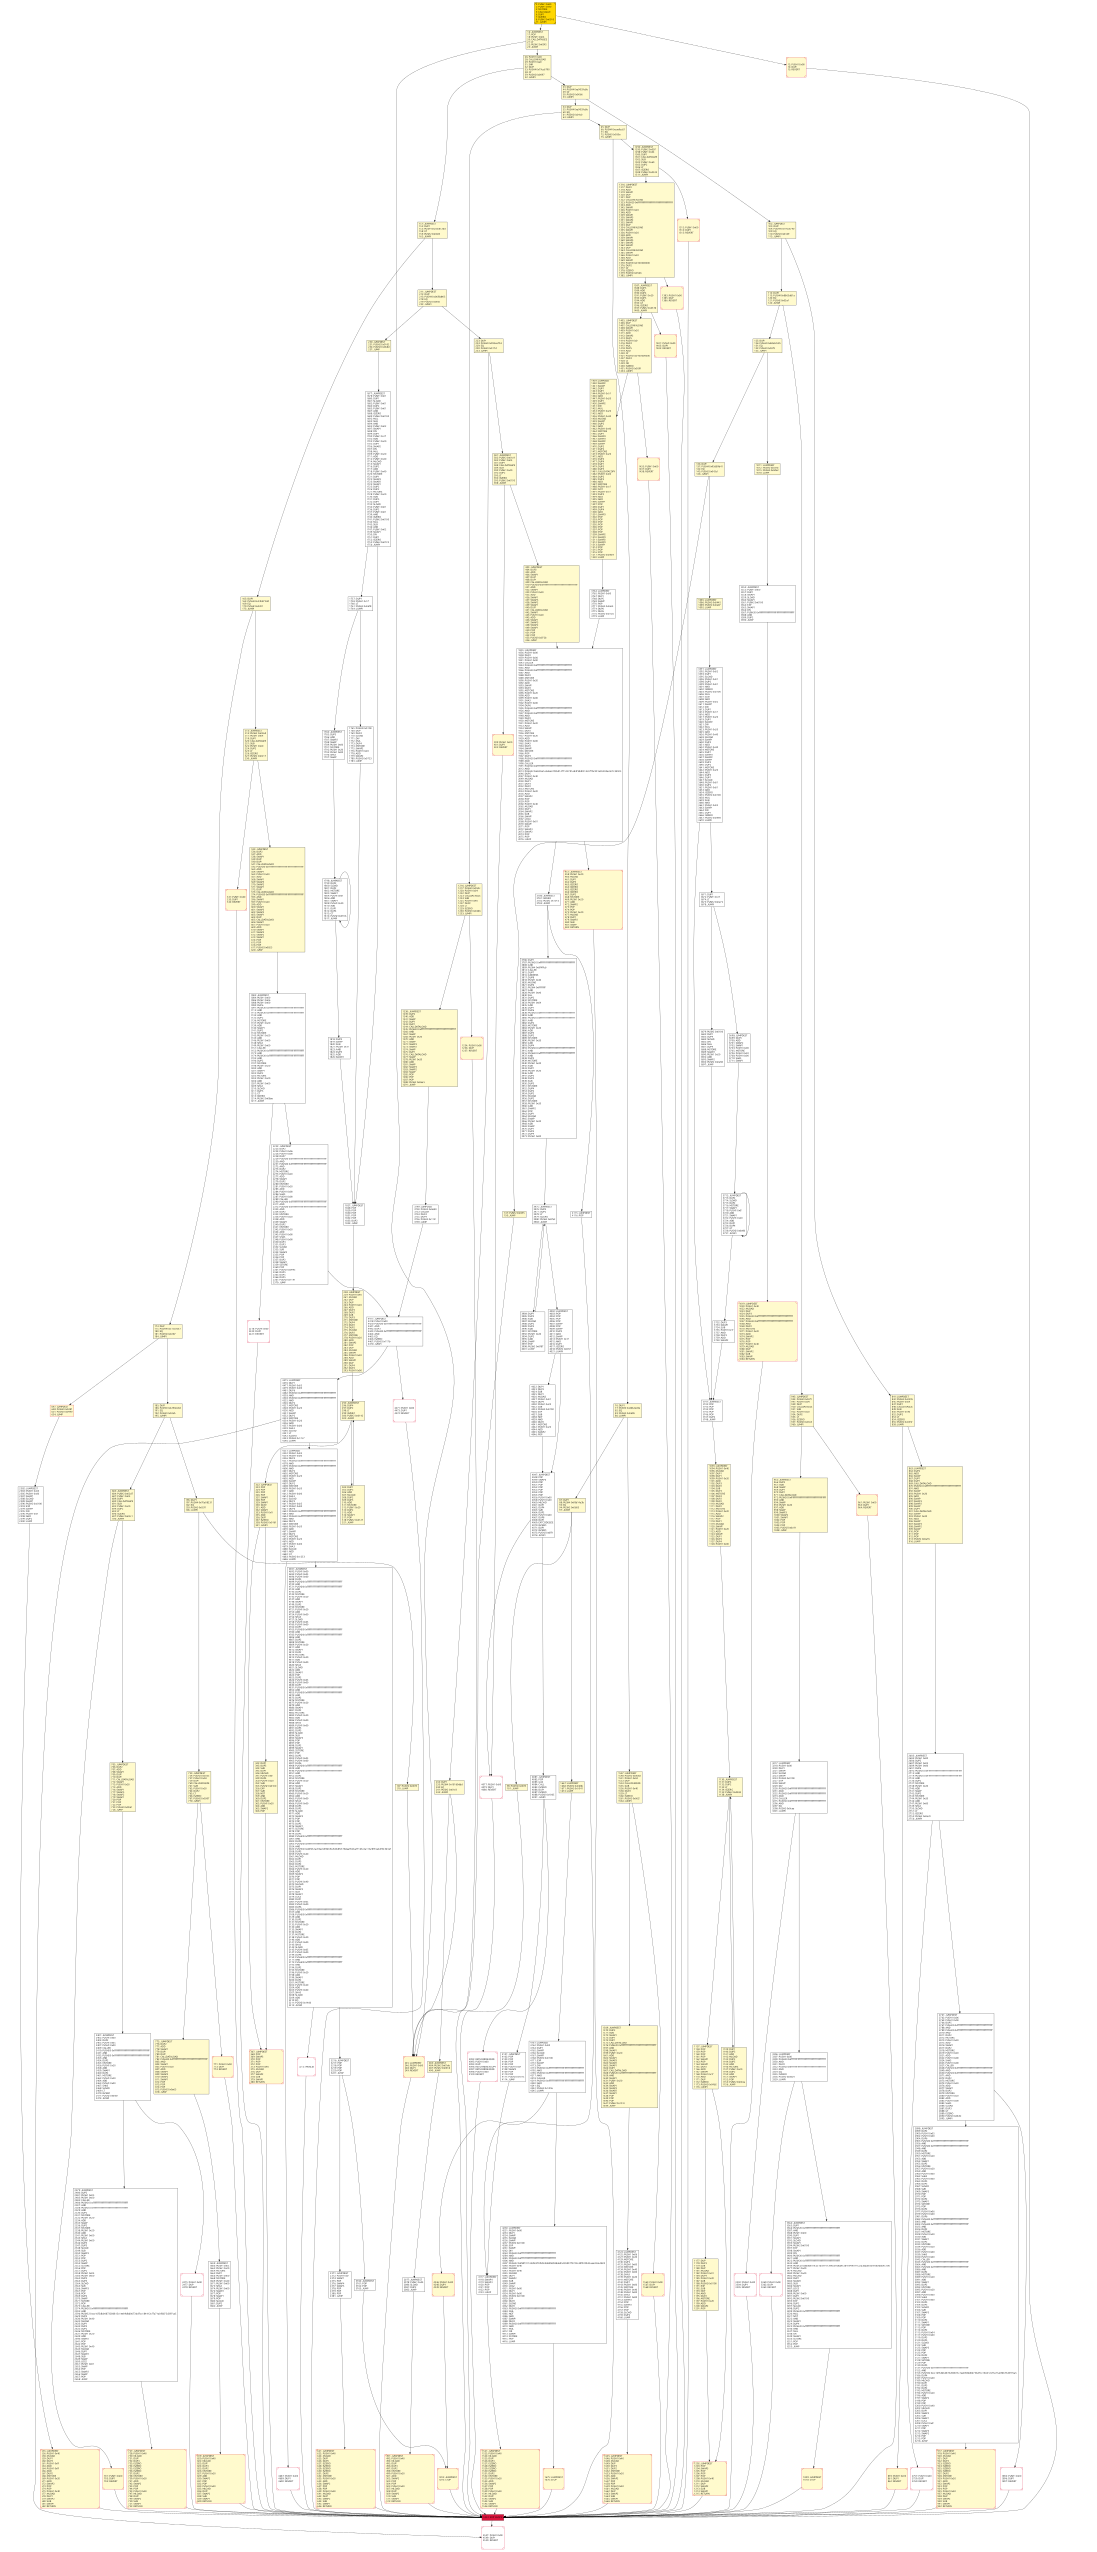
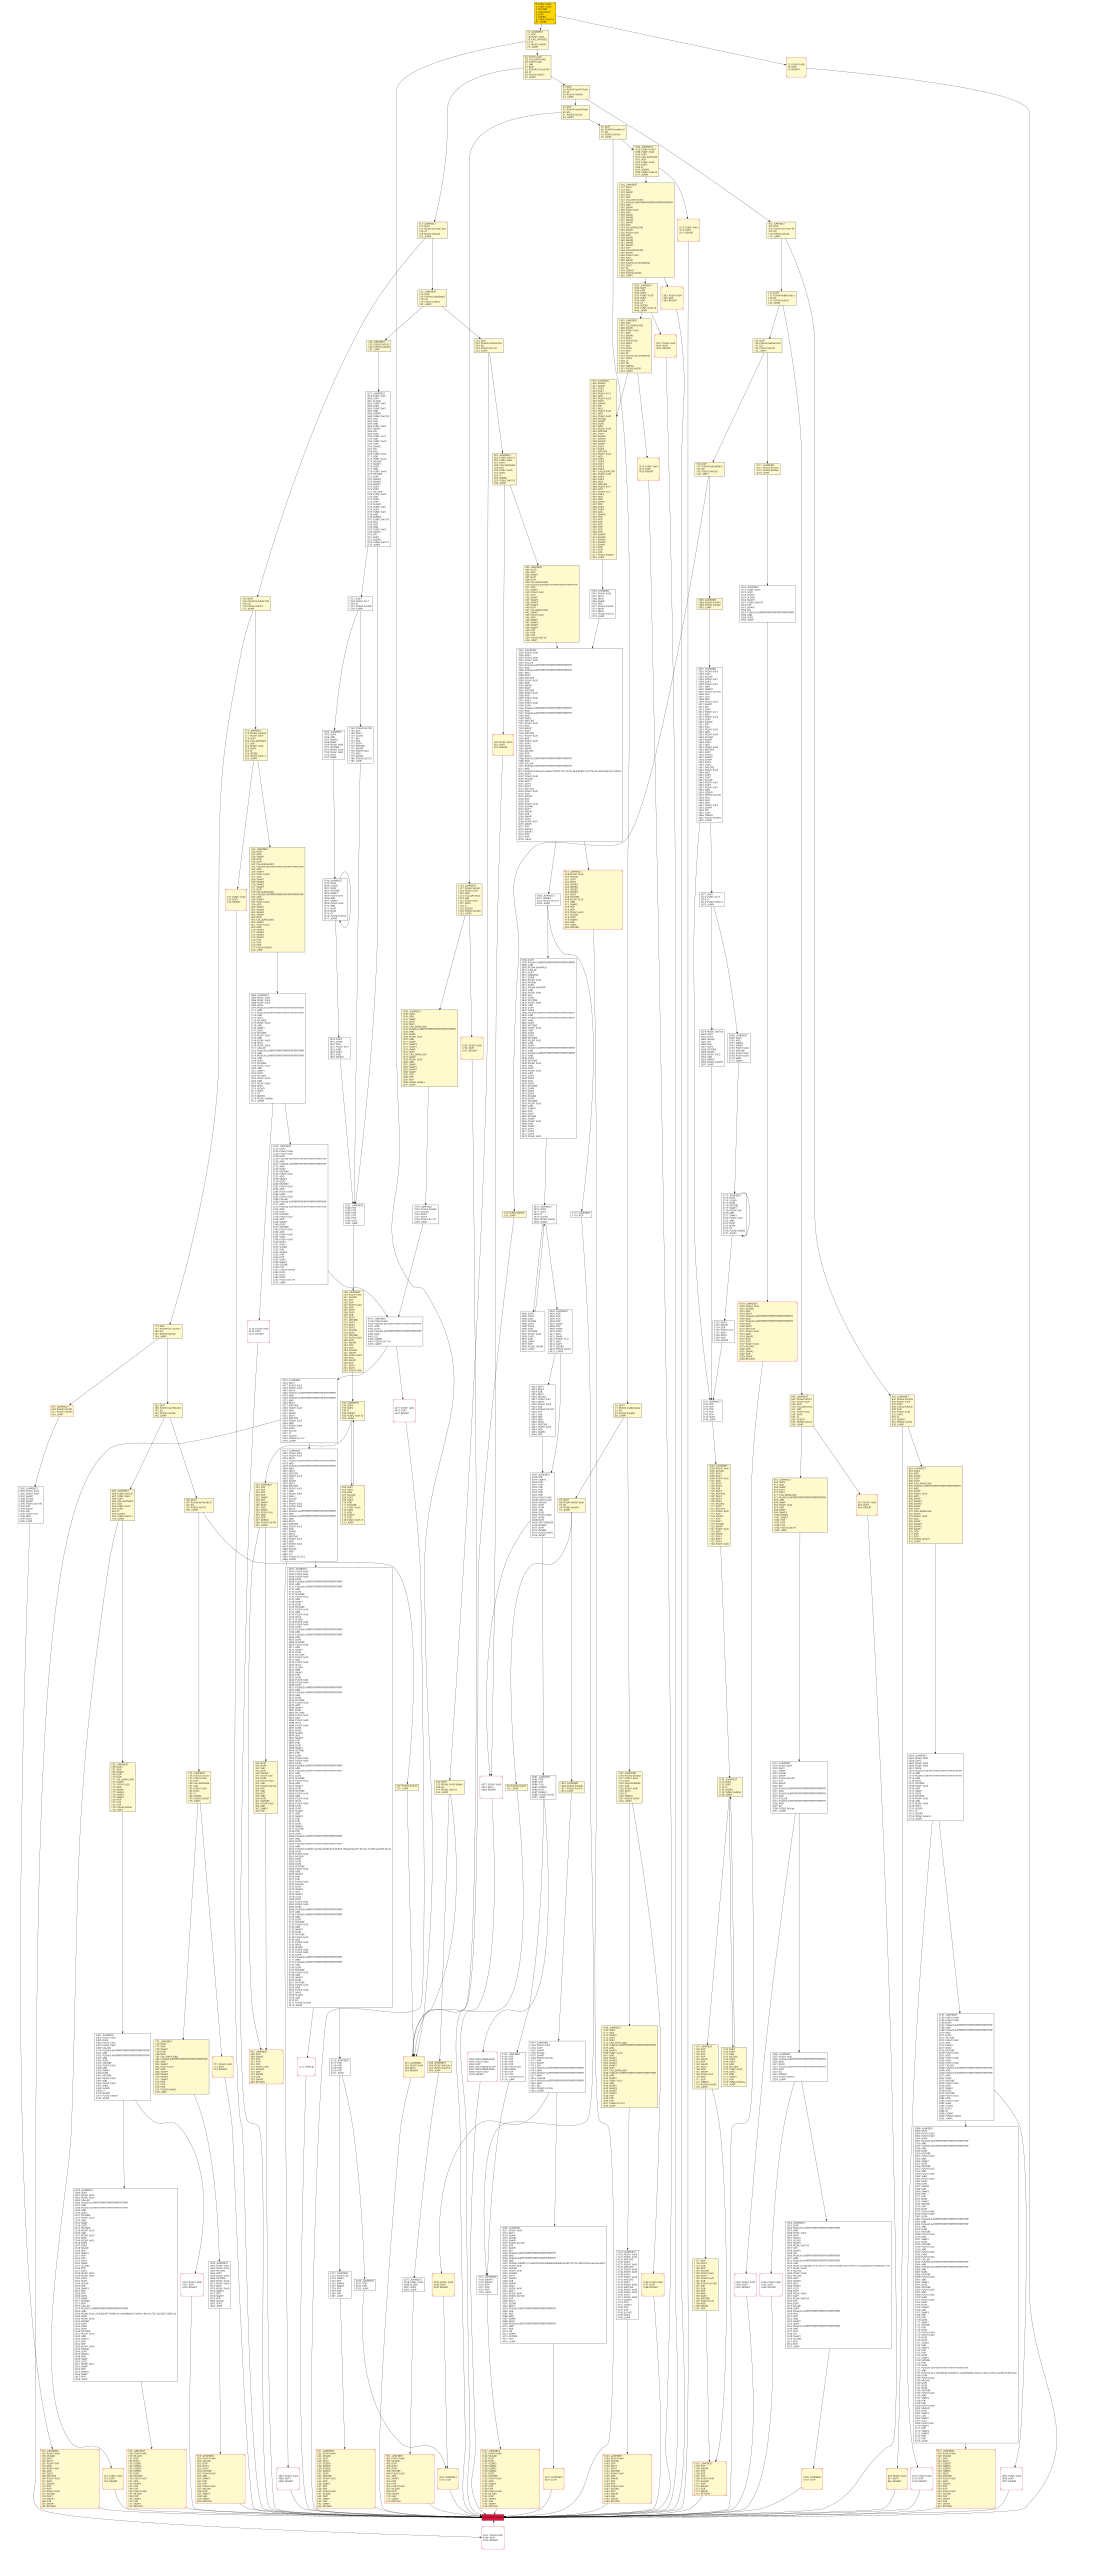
edge "5222: EXIT BLOCK" -> "4547: PUSH1 0x00 4549: DUP1 4550: REVERT": reversed
